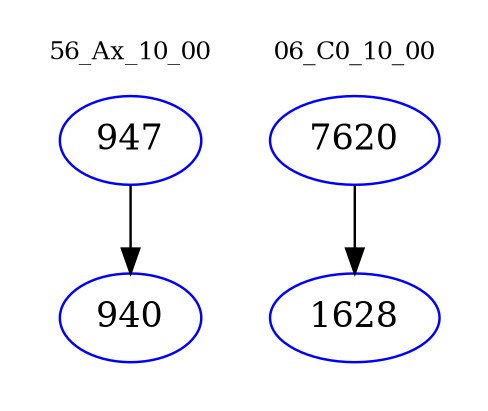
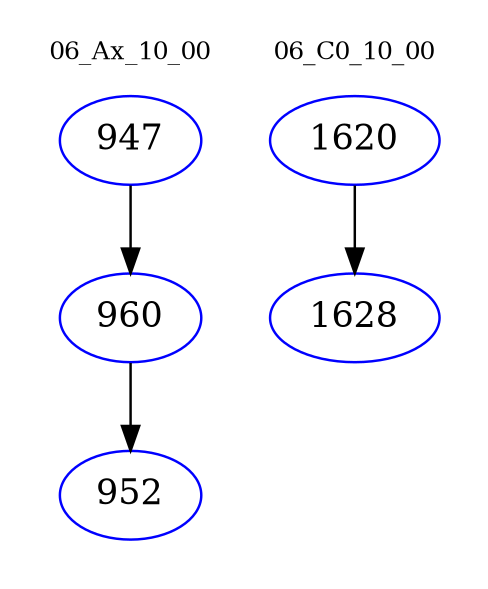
cluster "56_Ax_10_00": label "56_Ax_10_00" -> "06_Ax_10_00"
node "7620": label "7620" -> "1620"
node "940": label "940" -> "960"
node "952": added
